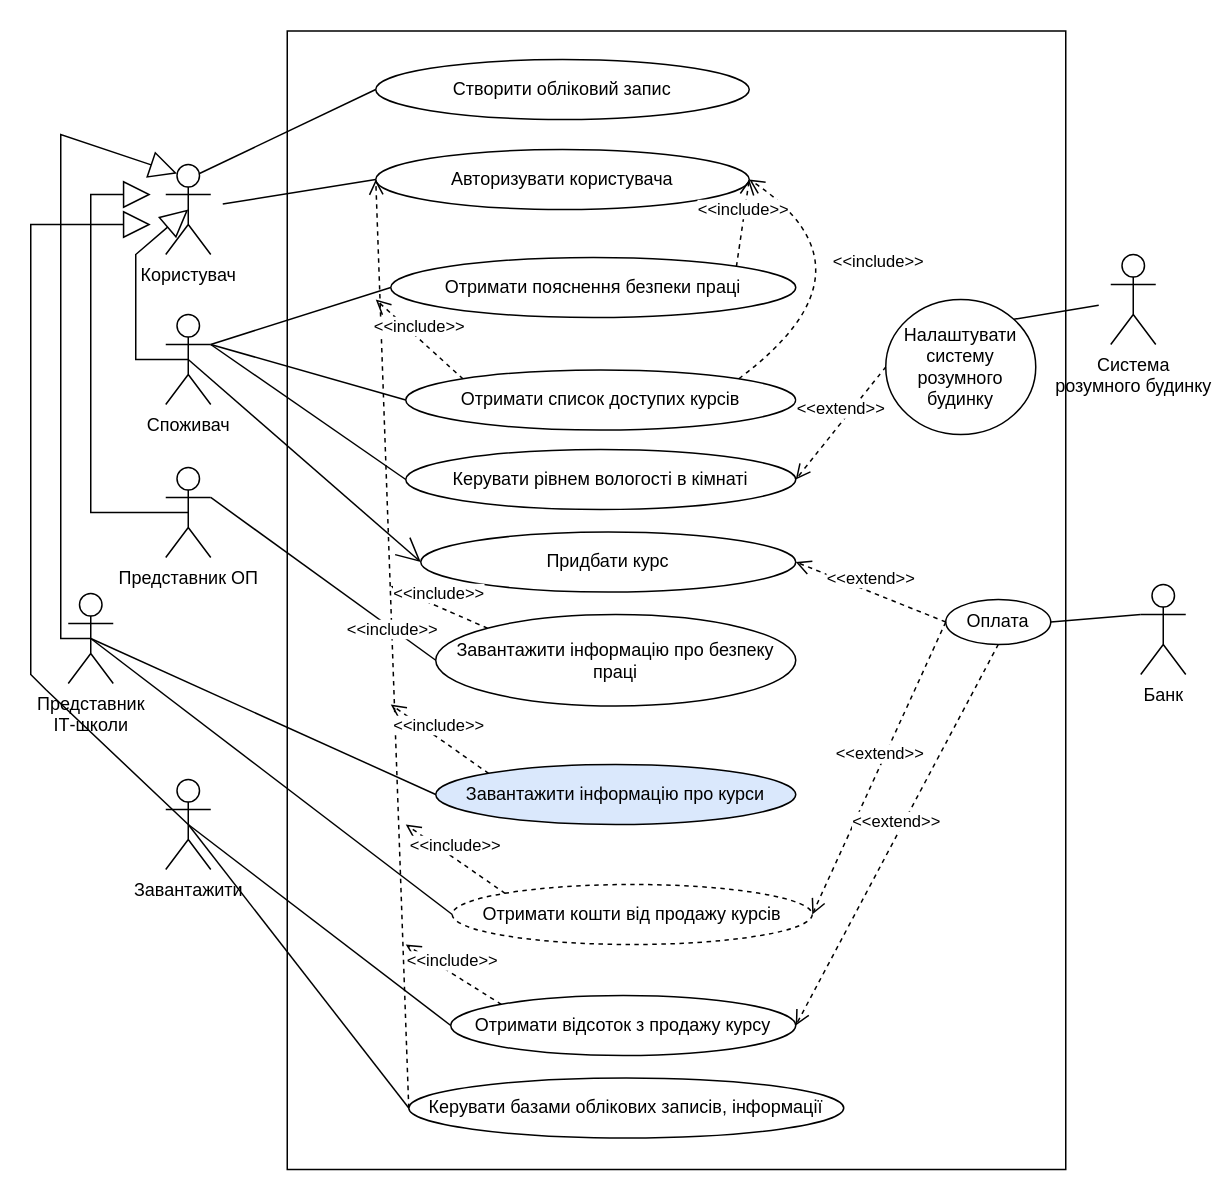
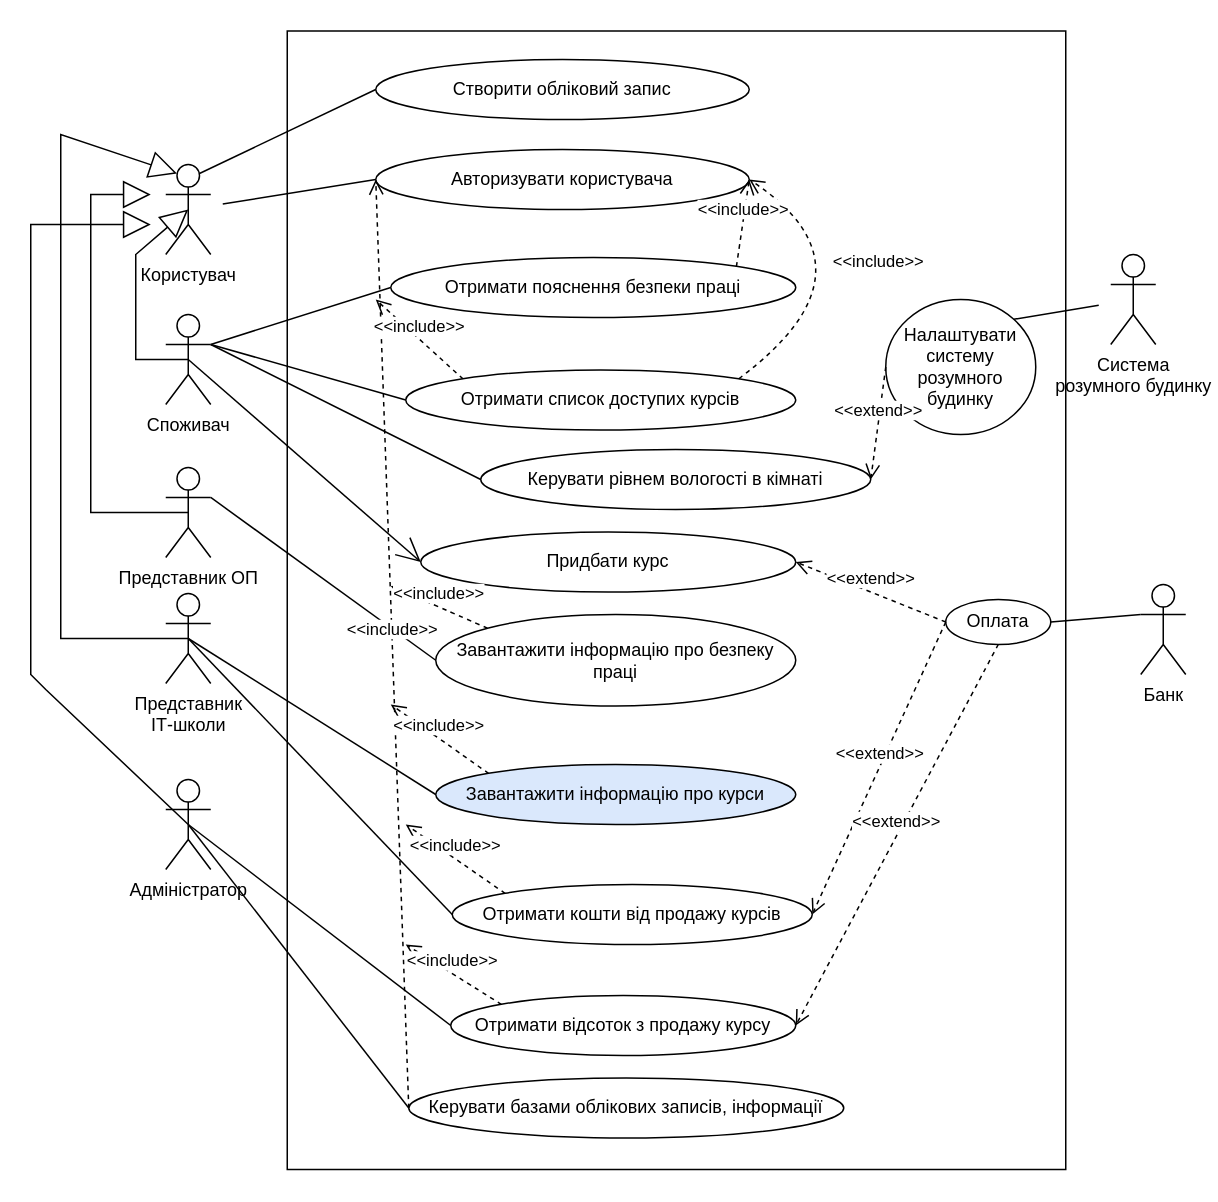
node "Керувати рівнем вологості в кімнаті": moved (601, 479) -> (676, 479)
node "Представник ІТ-школи": moved (91, 638) -> (188, 638)
node "Завантажити": label "Завантажити" -> "Адміністратор"
node "Отримати кошти від продажу курсів": style dashed -> solid
